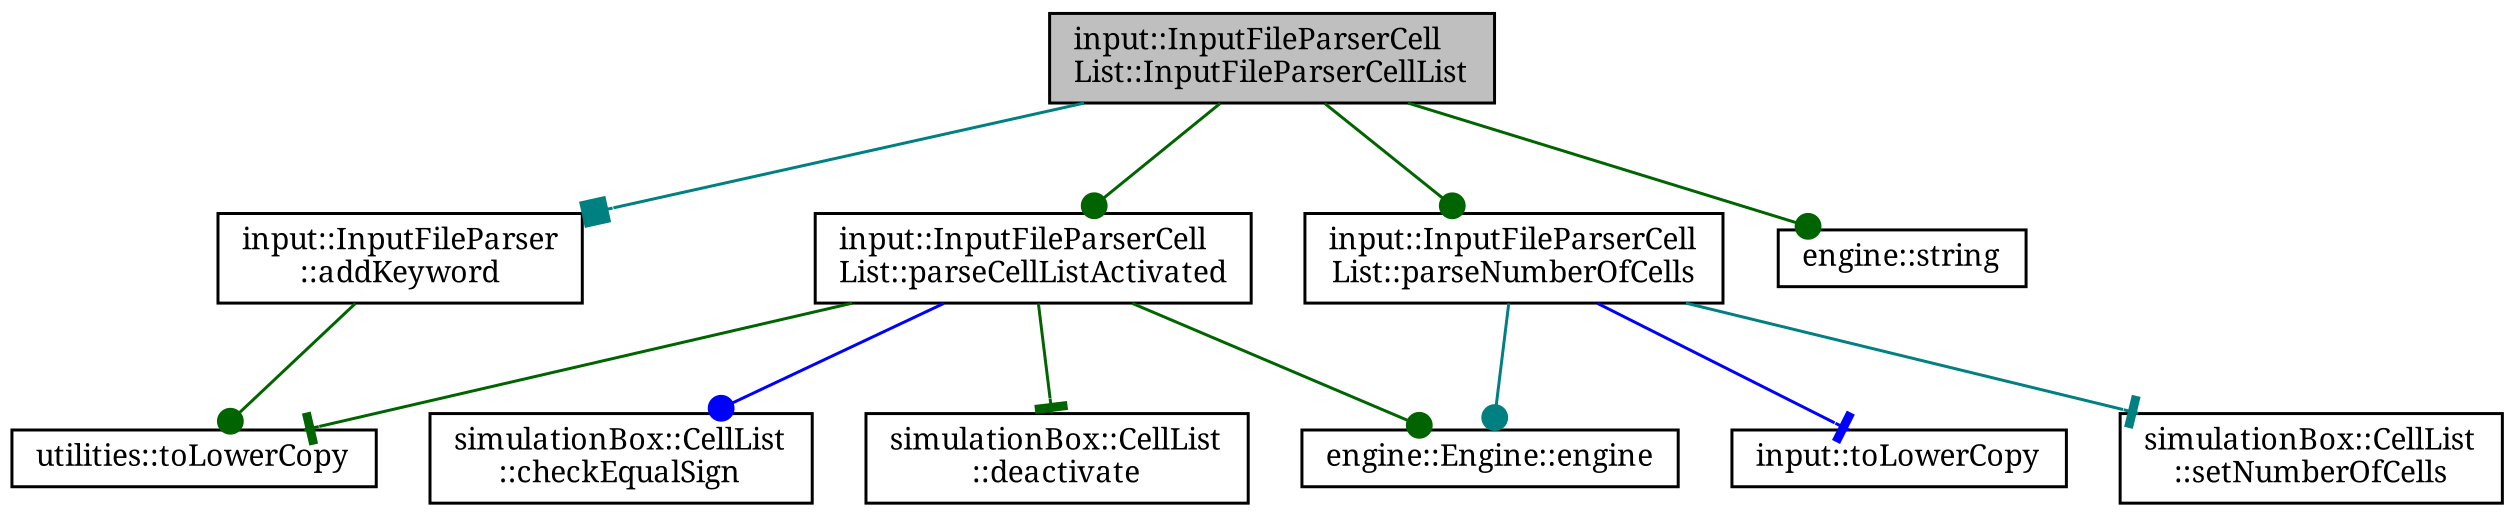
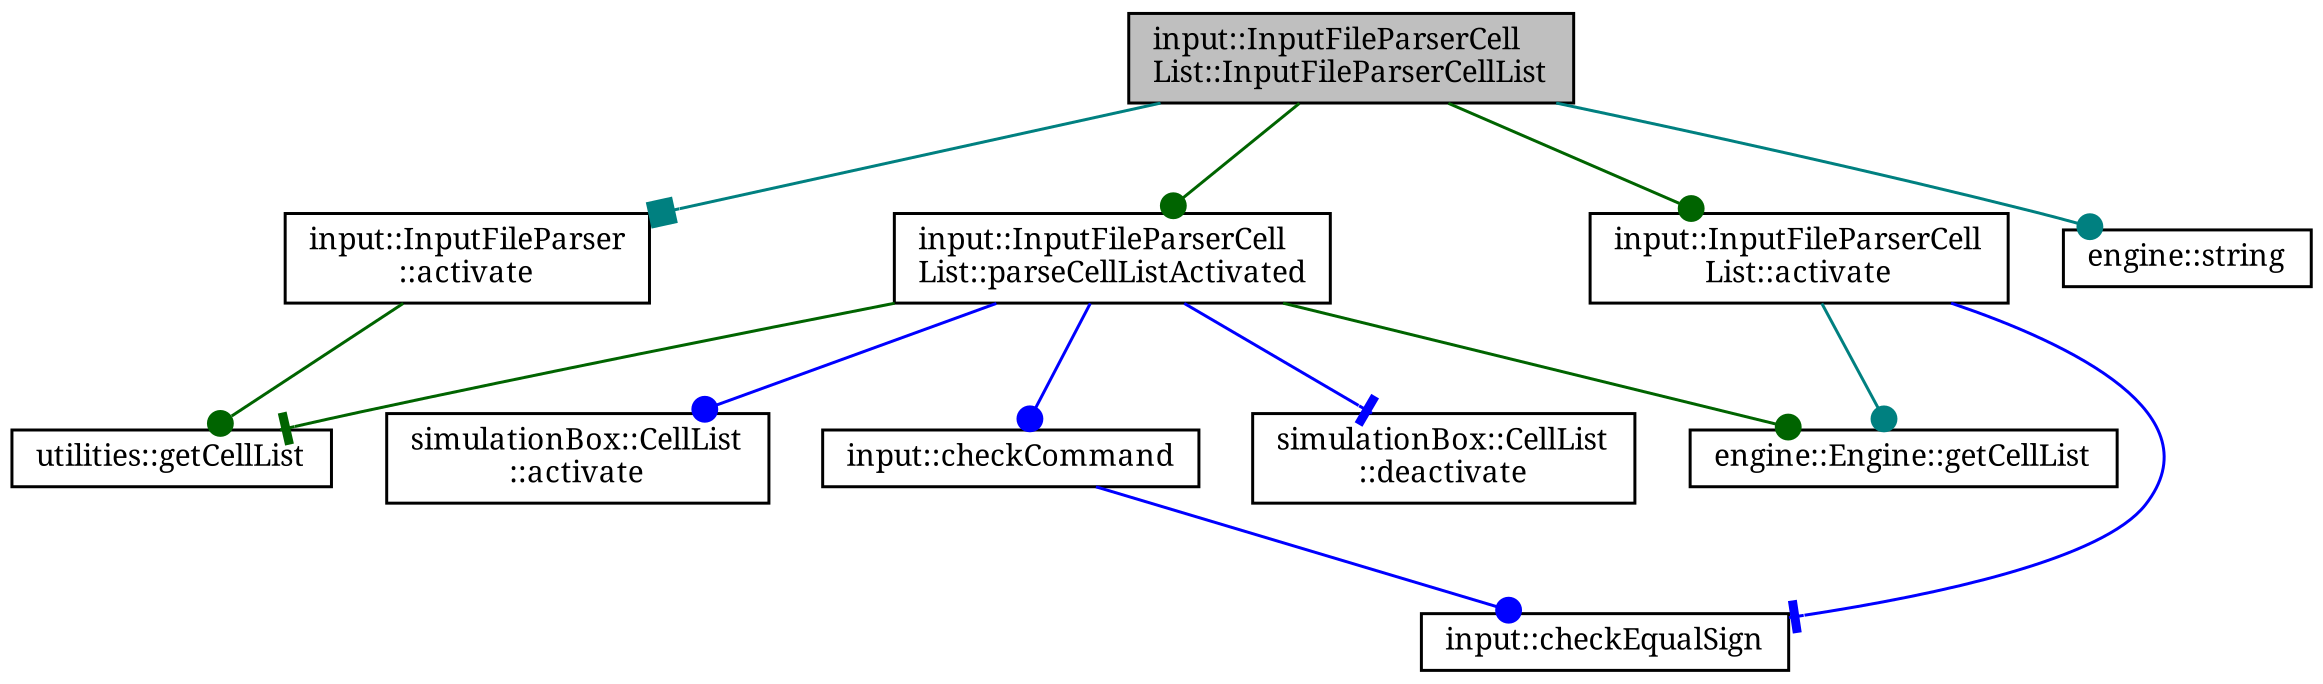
edge "input::InputFileParserCell List::InputFileParserCellList" -> "engine::string": color darkgreen -> teal
node "input::InputFileParser ::addKeyword": label "input::InputFileParser ::addKeyword" -> "input::InputFileParser ::activate"
node "input::InputFileParserCell List::parseNumberOfCells": label "input::InputFileParserCell List::parseNumberOfCells" -> "input::InputFileParserCell List::activate"
edge "input::InputFileParserCell List::parseCellListActivated" -> "simulationBox::CellList ::deactivate": color darkgreen -> blue
node "utilities::toLowerCopy": label "utilities::toLowerCopy" -> "utilities::getCellList"
node "simulationBox::CellList ::checkEqualSign": label "simulationBox::CellList ::checkEqualSign" -> "simulationBox::CellList ::activate"
node "input::checkCommand": added
node "engine::Engine::engine": label "engine::Engine::engine" -> "engine::Engine::getCellList"
node "input::toLowerCopy": label "input::toLowerCopy" -> "input::checkEqualSign"
node "simulationBox::CellList ::setNumberOfCells": removed
